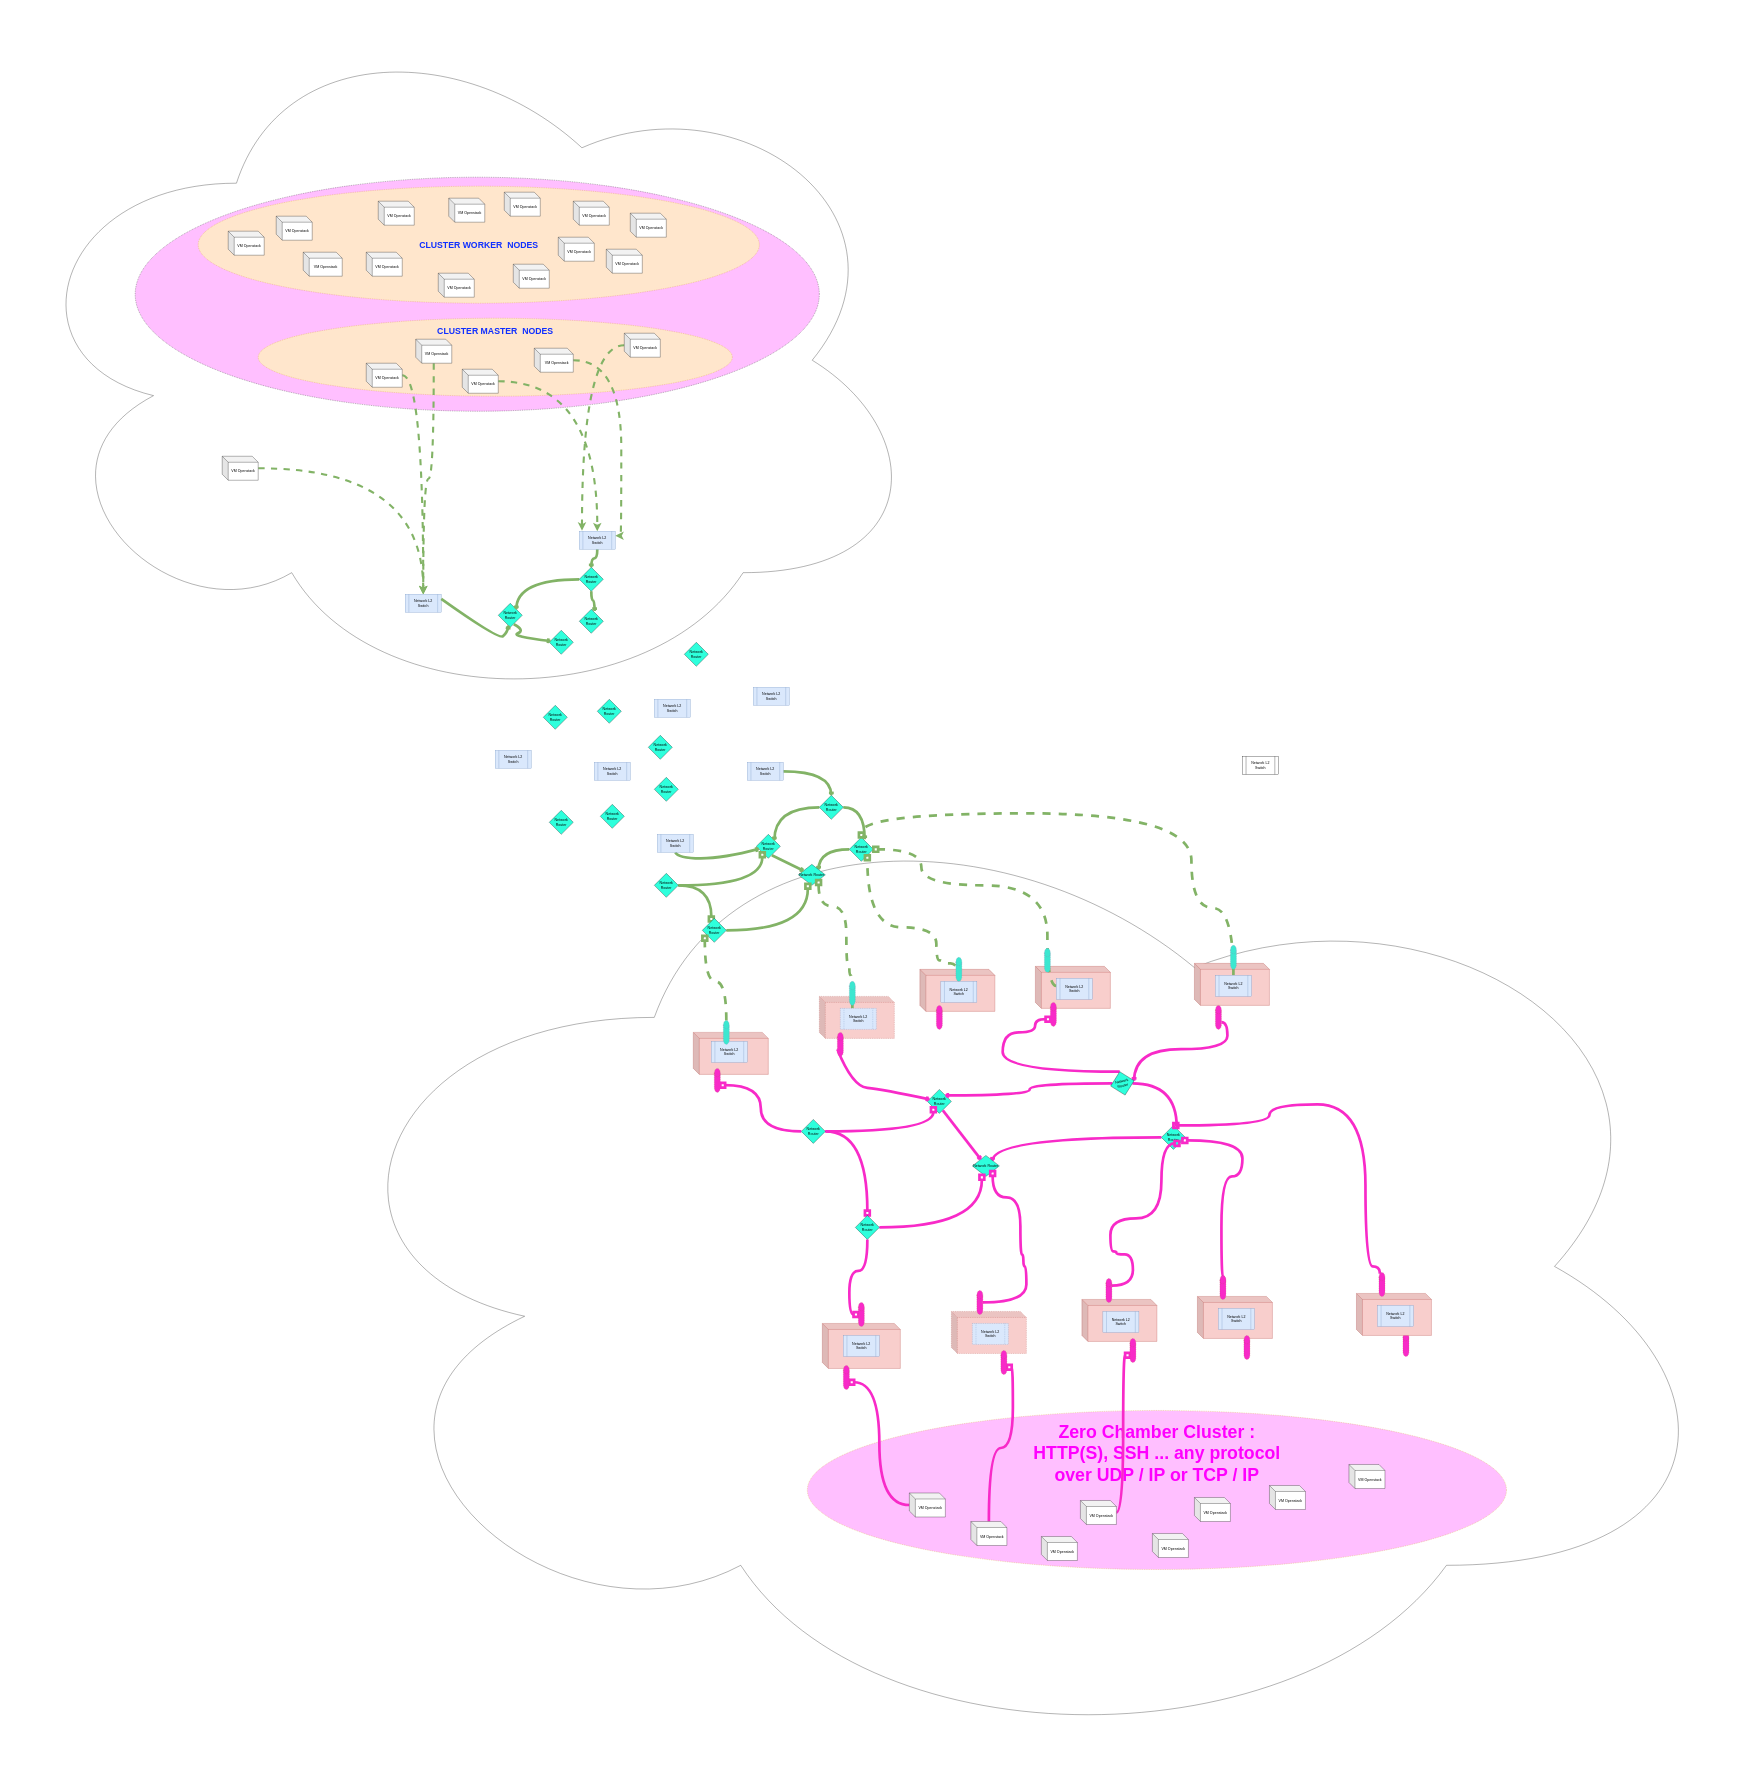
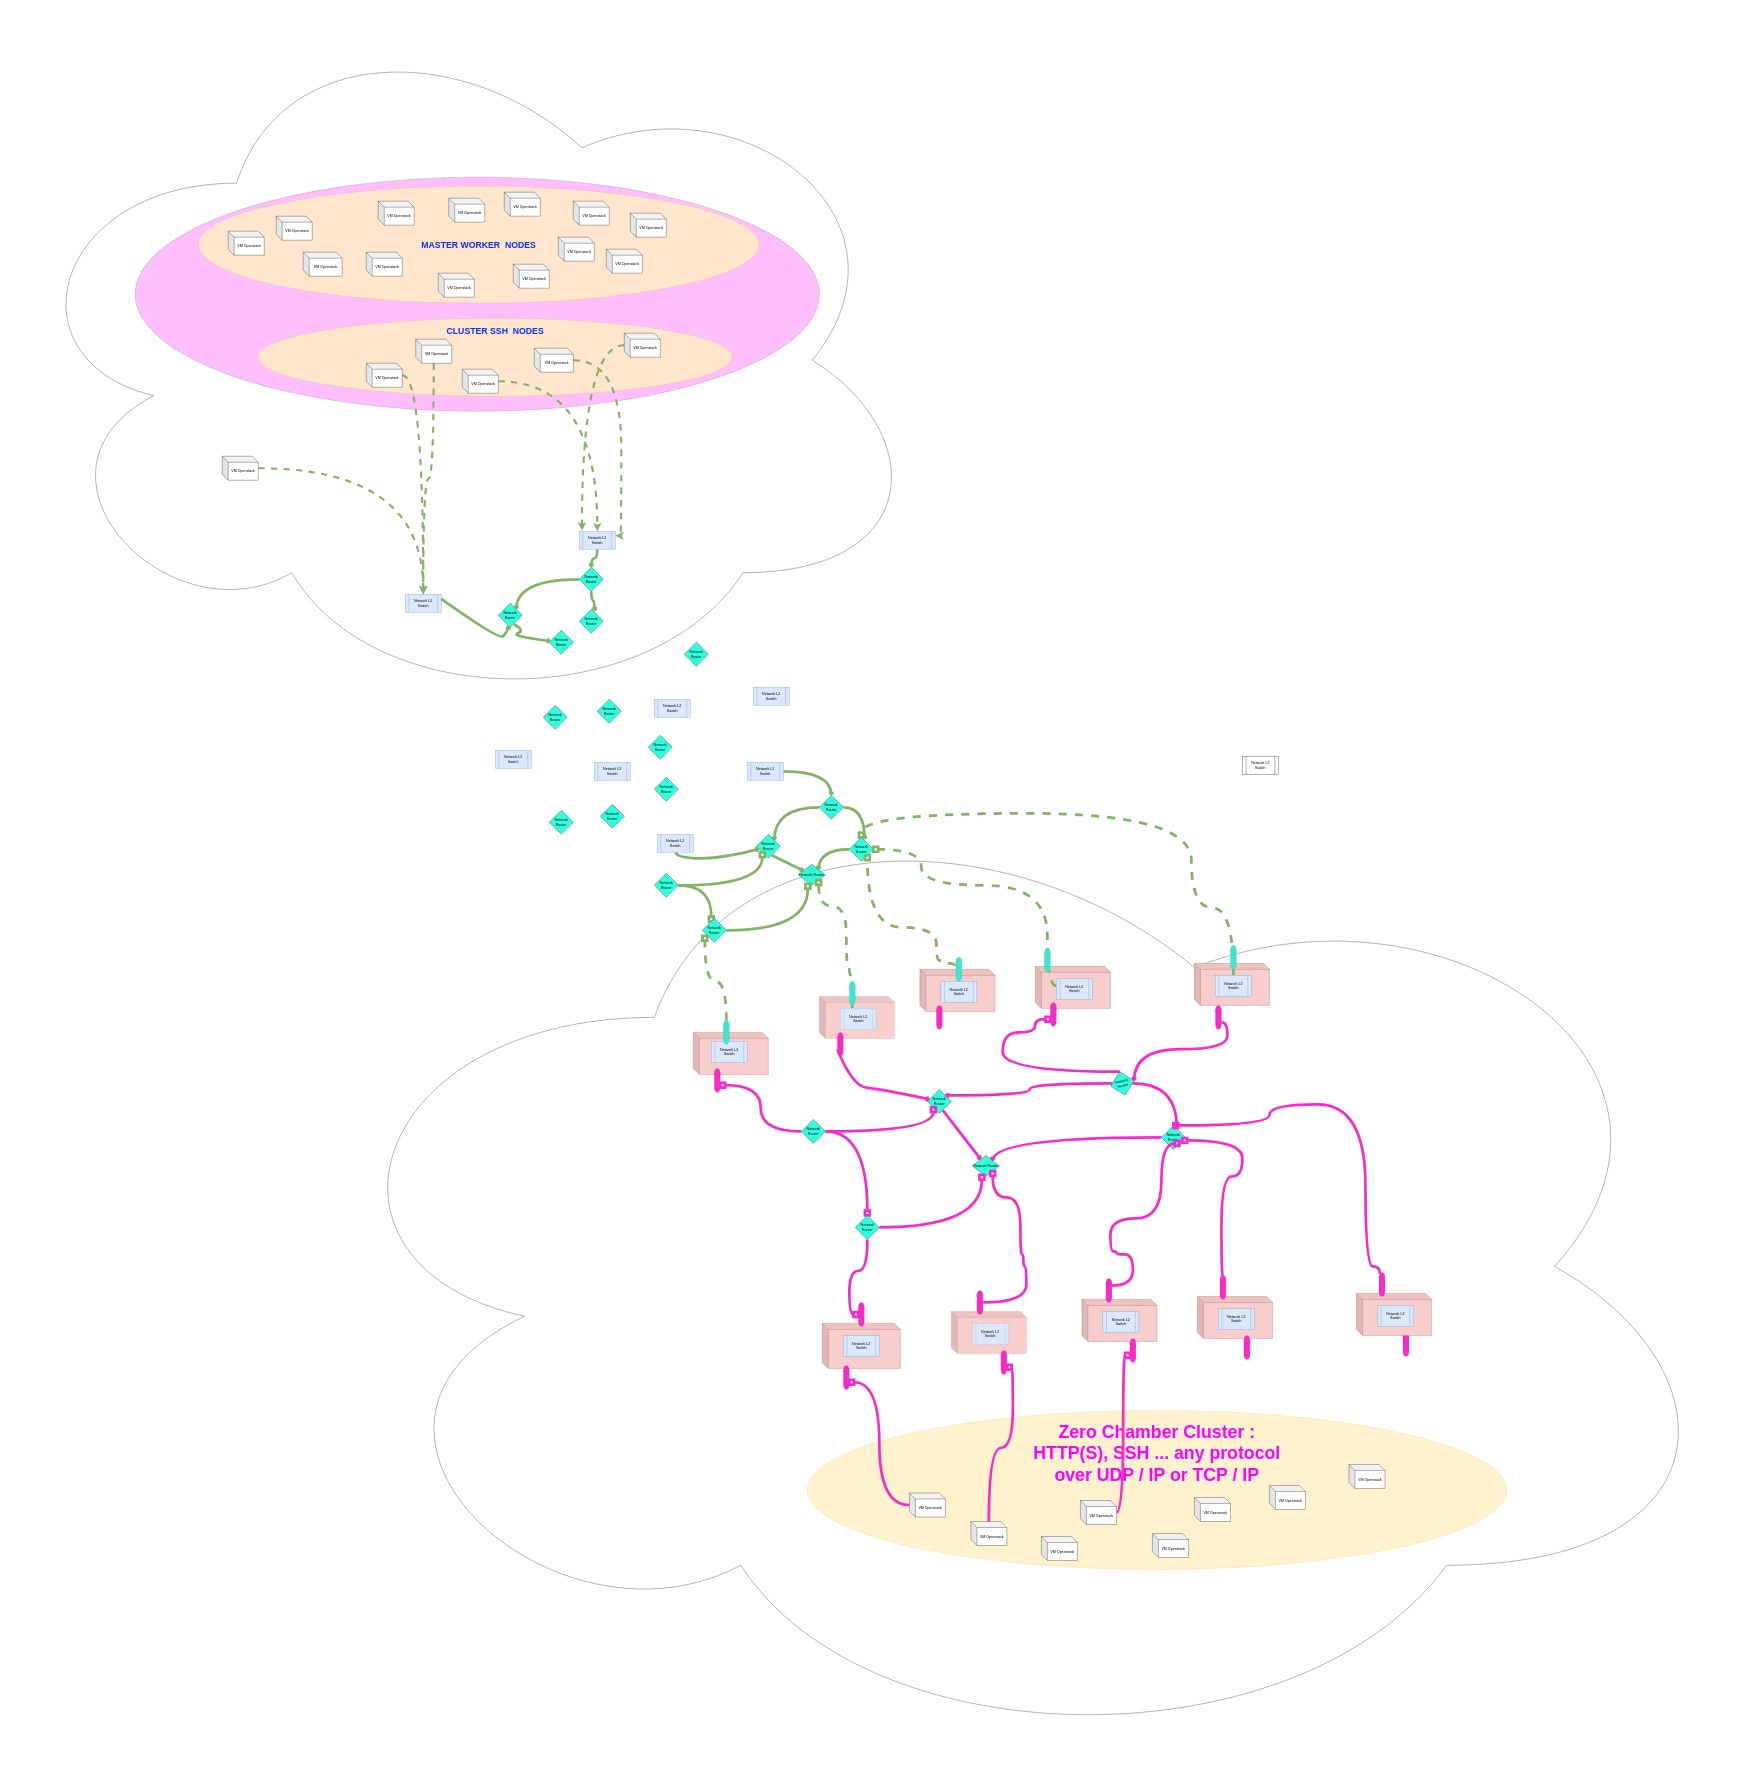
node "CLUSTER WORKER NODES": label "CLUSTER WORKER NODES" -> "MASTER WORKER NODES"
node "CLUSTER MASTER NODES": label "CLUSTER MASTER NODES" -> "CLUSTER SSH NODES"
node "Zero Chamber Cluster : HTTP(S), SSH ... any protocol over UDP / IP or TCP / IP": fillcolor #ffbfff -> #fff2cc
